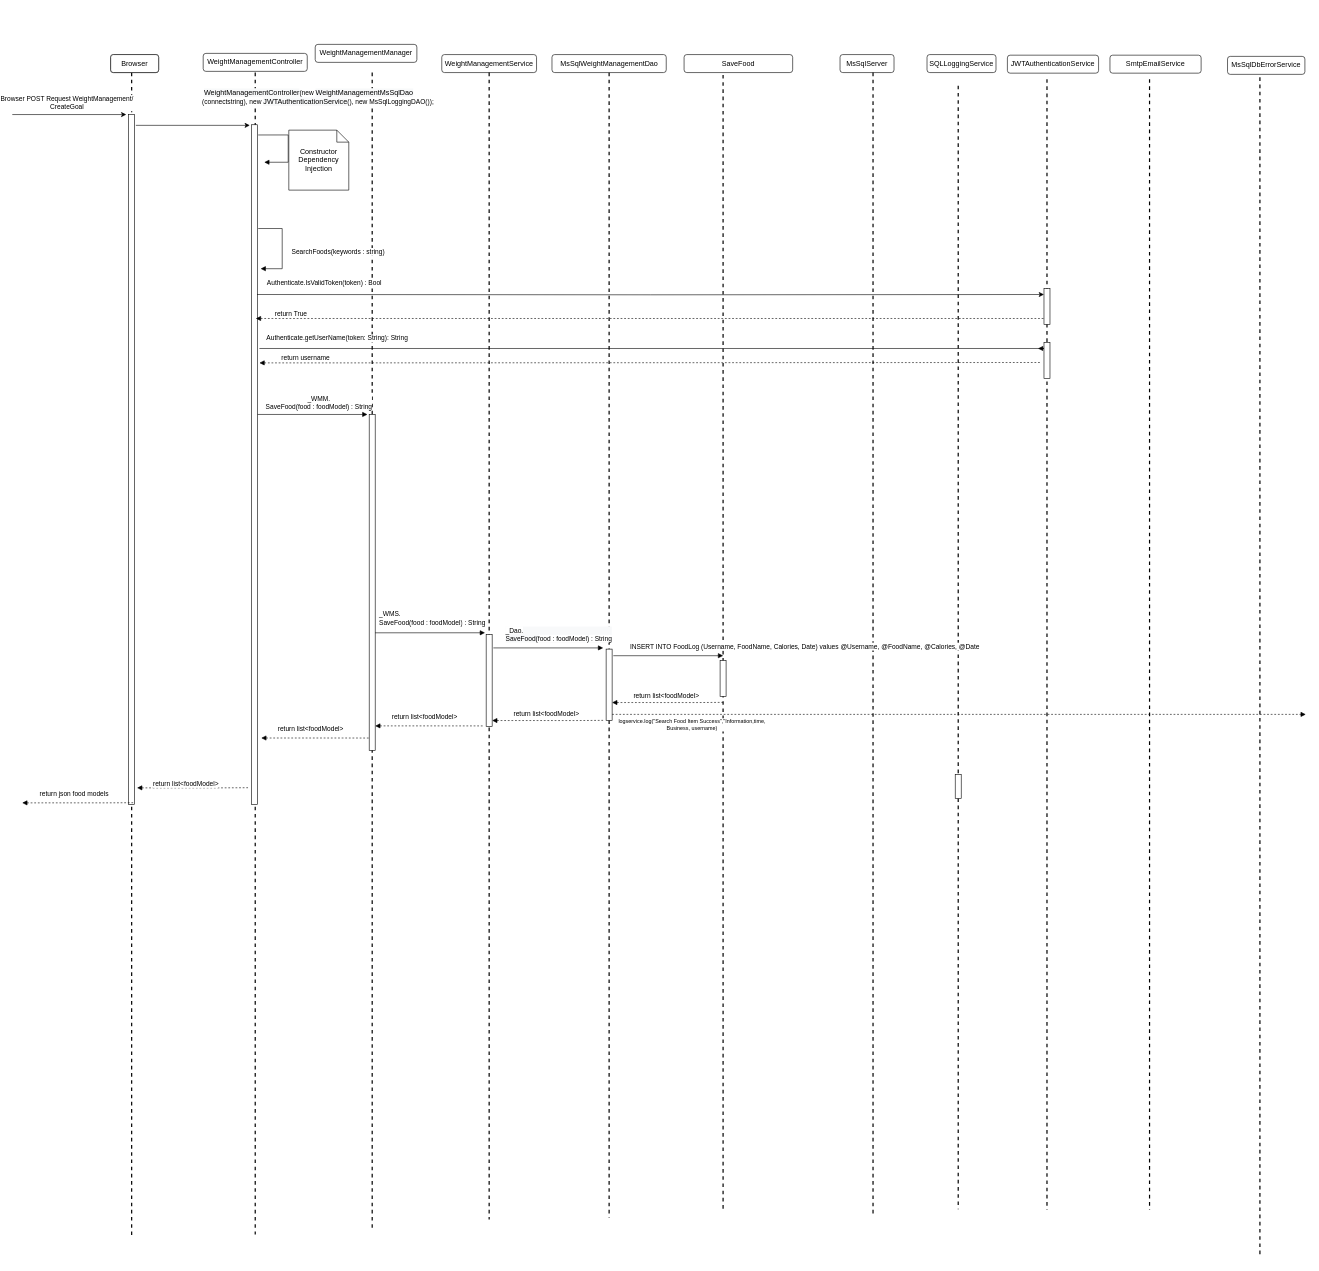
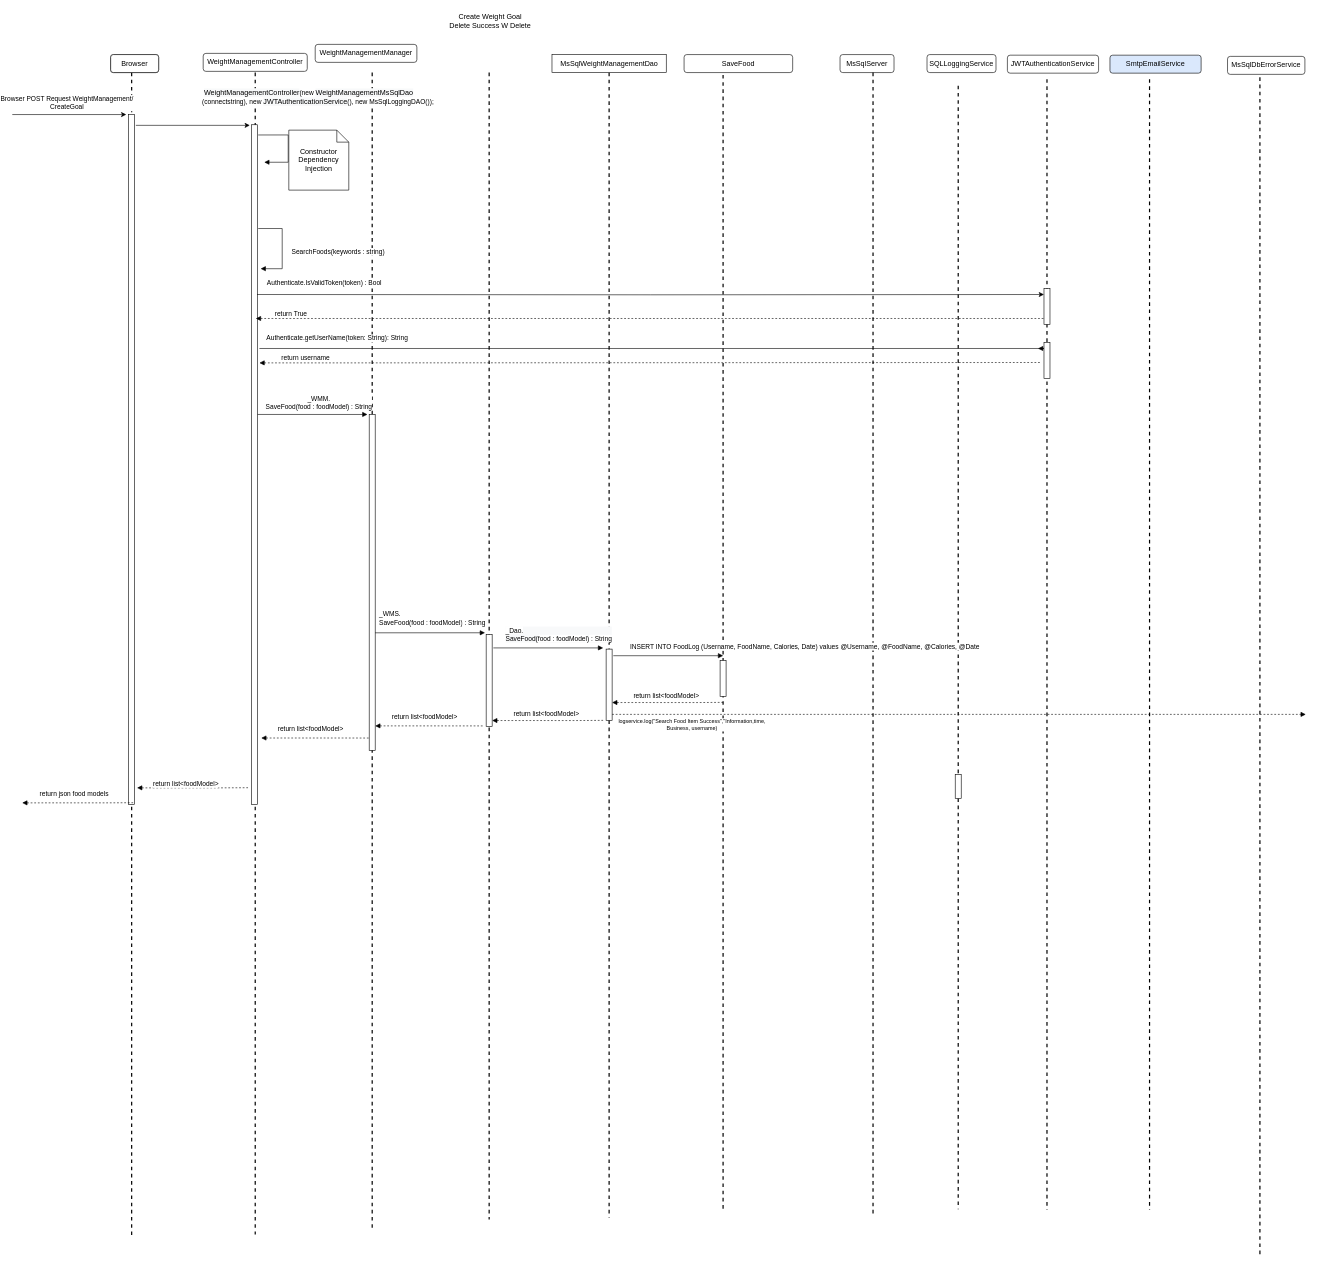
node "Create Weight Goal Delete Success W Delete": added
node "WeightManagementService": removed
node "MsSqlWeightManagementDao": shape rounded rectangle -> rectangle
node "SmtpEmailService": fillcolor #ffffff -> #dae8fc
